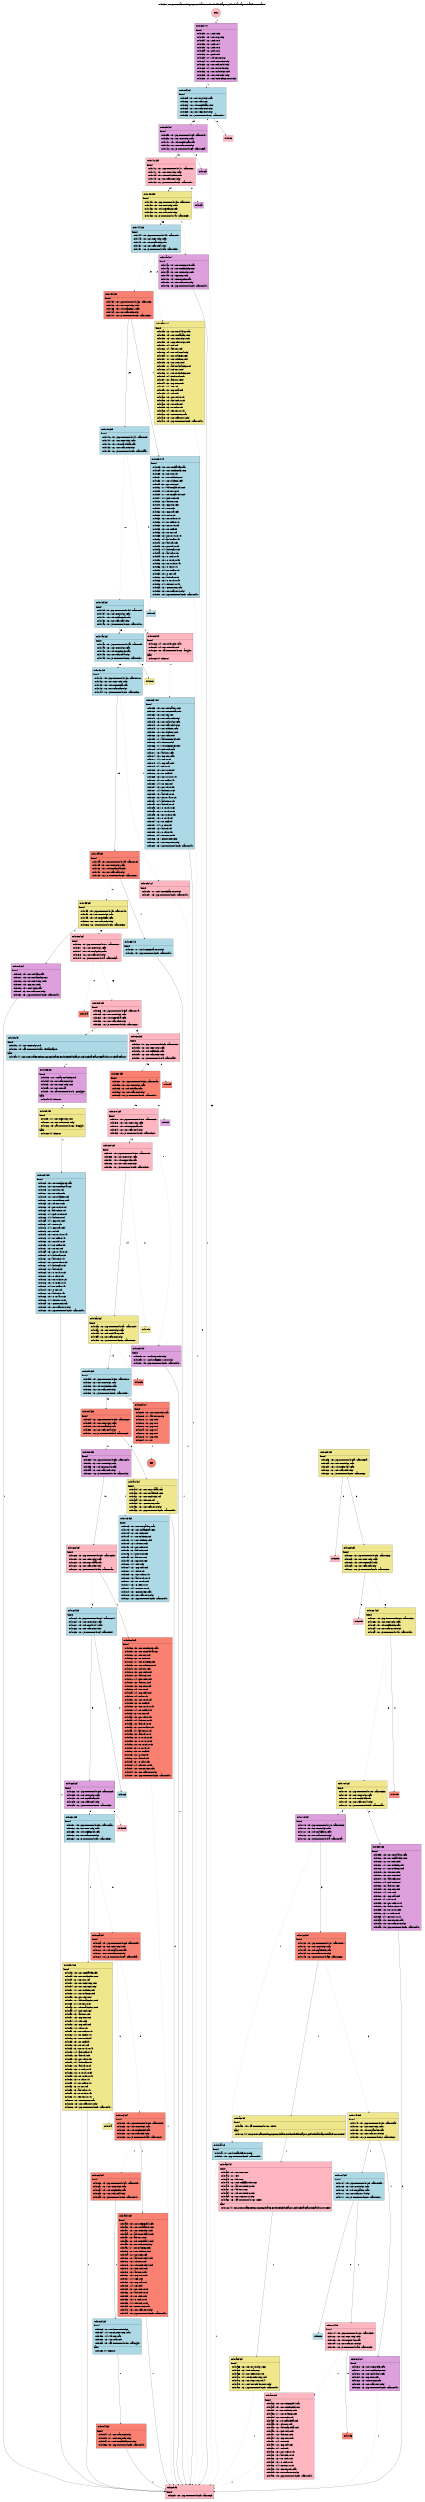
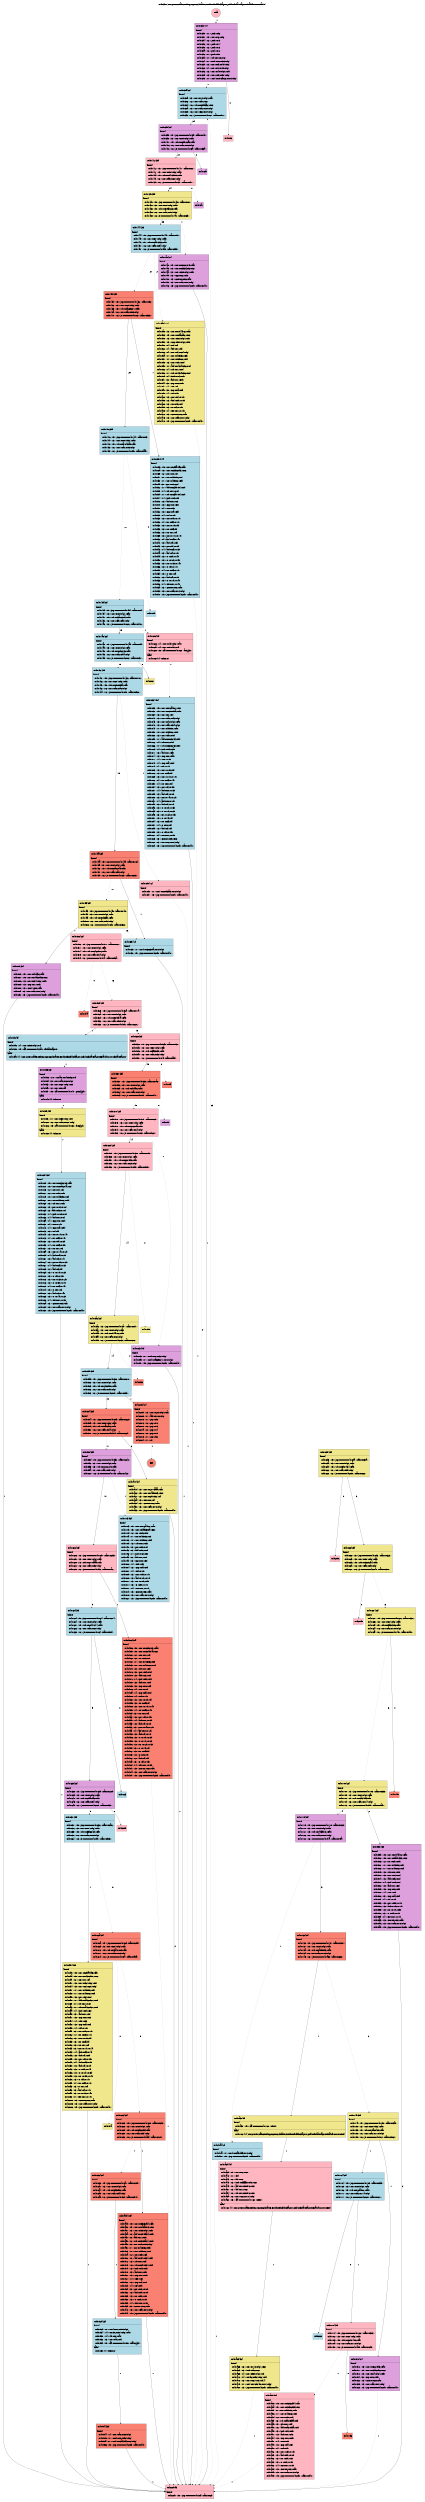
node "Entry": label "Entry" -> "Final"
edge "0x4013df [26]" -> "0x401ec1": now "0x4013b0 [47]" -> "0x401ec1"
edge "0x4014f3 [25]" -> "0x40150c [25]": now "0x4014f3 [25]" -> "0x401c95 [12]"
